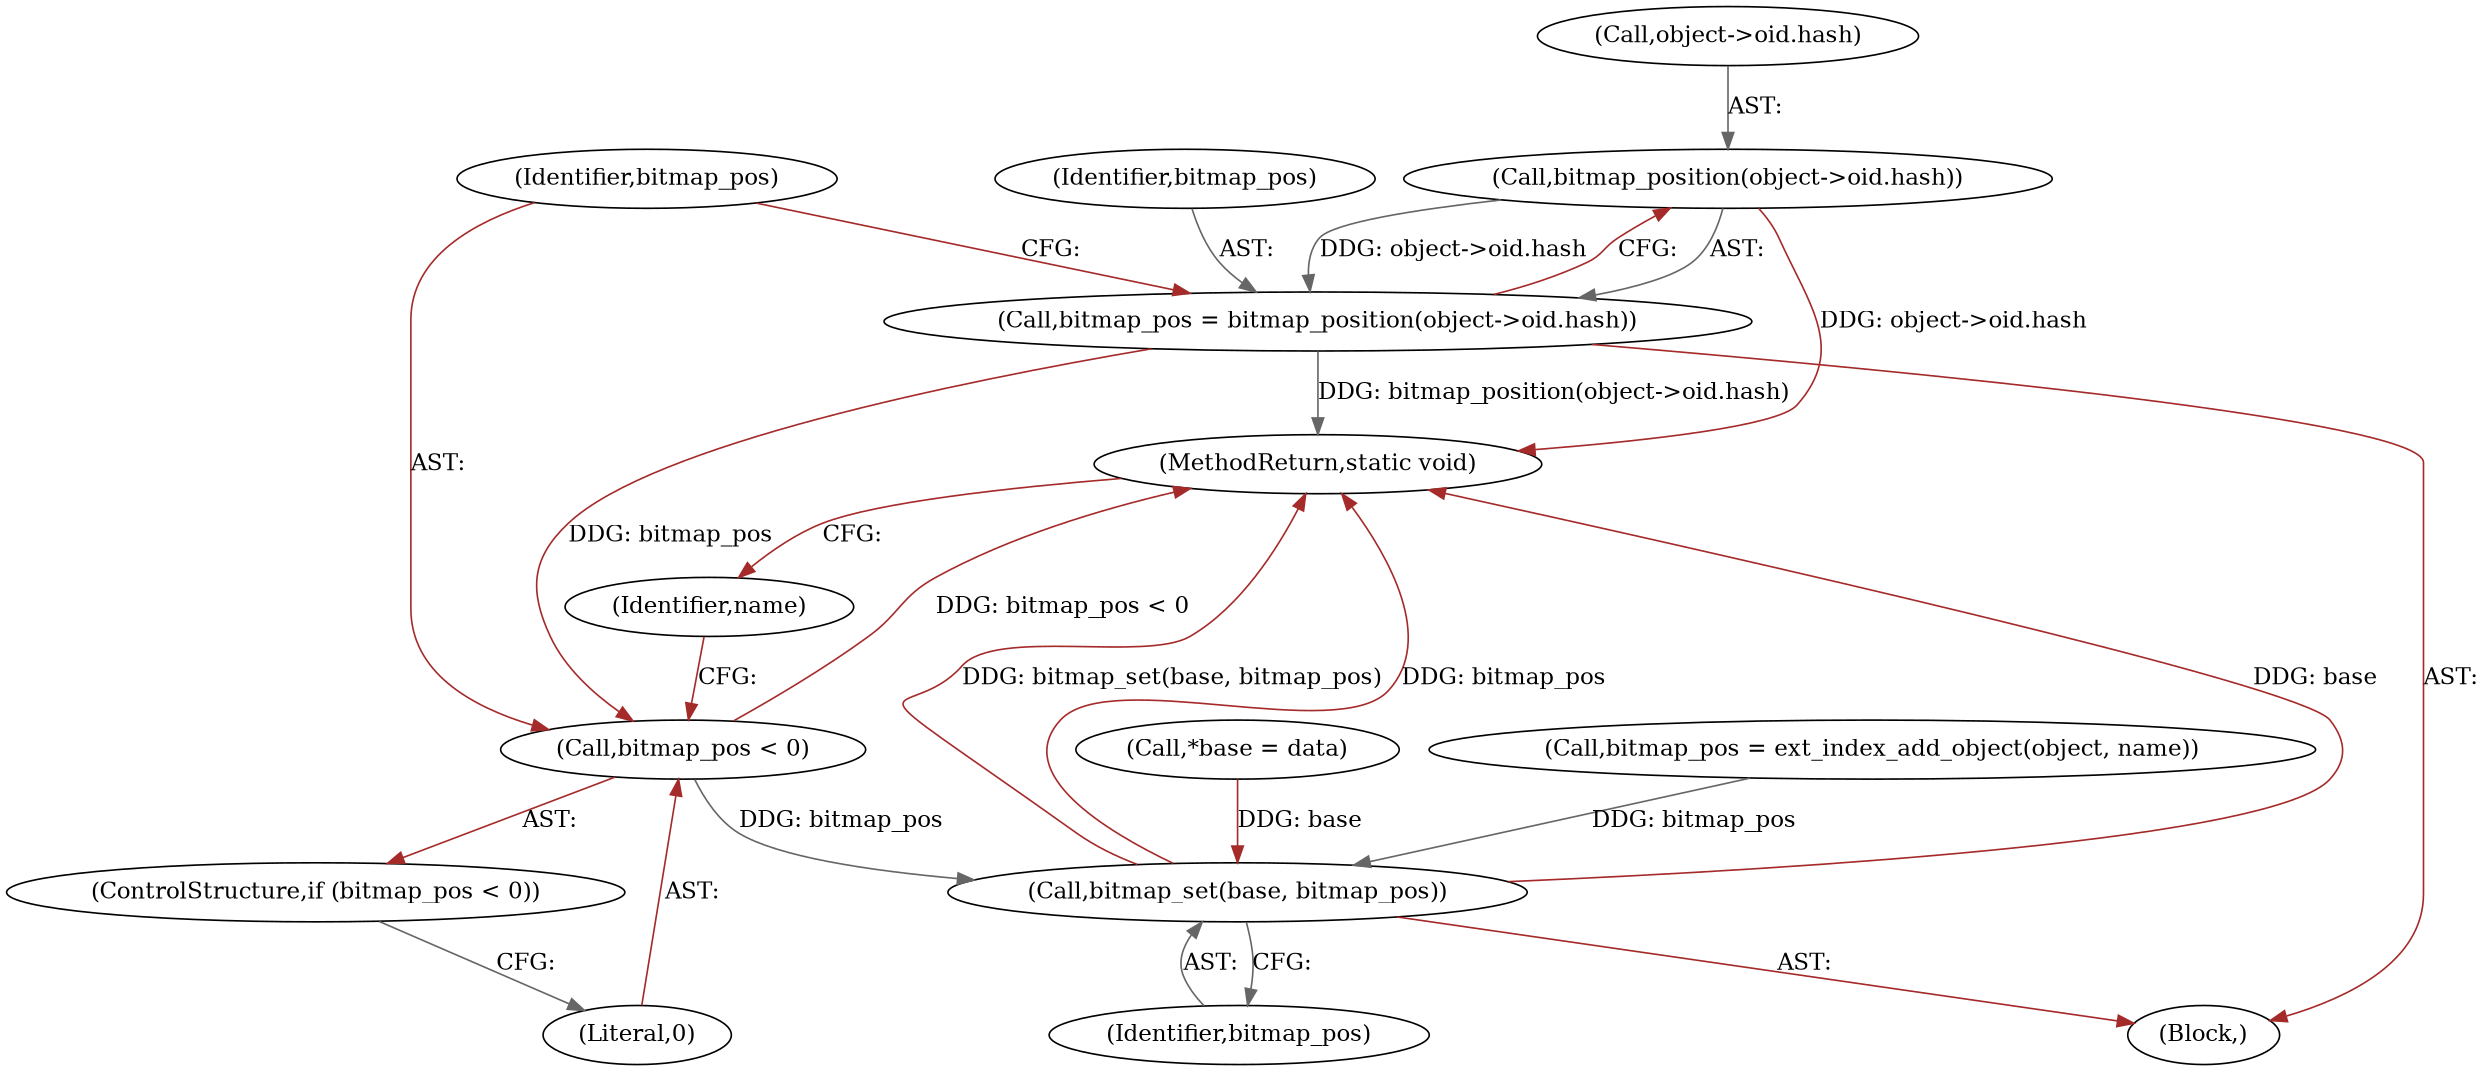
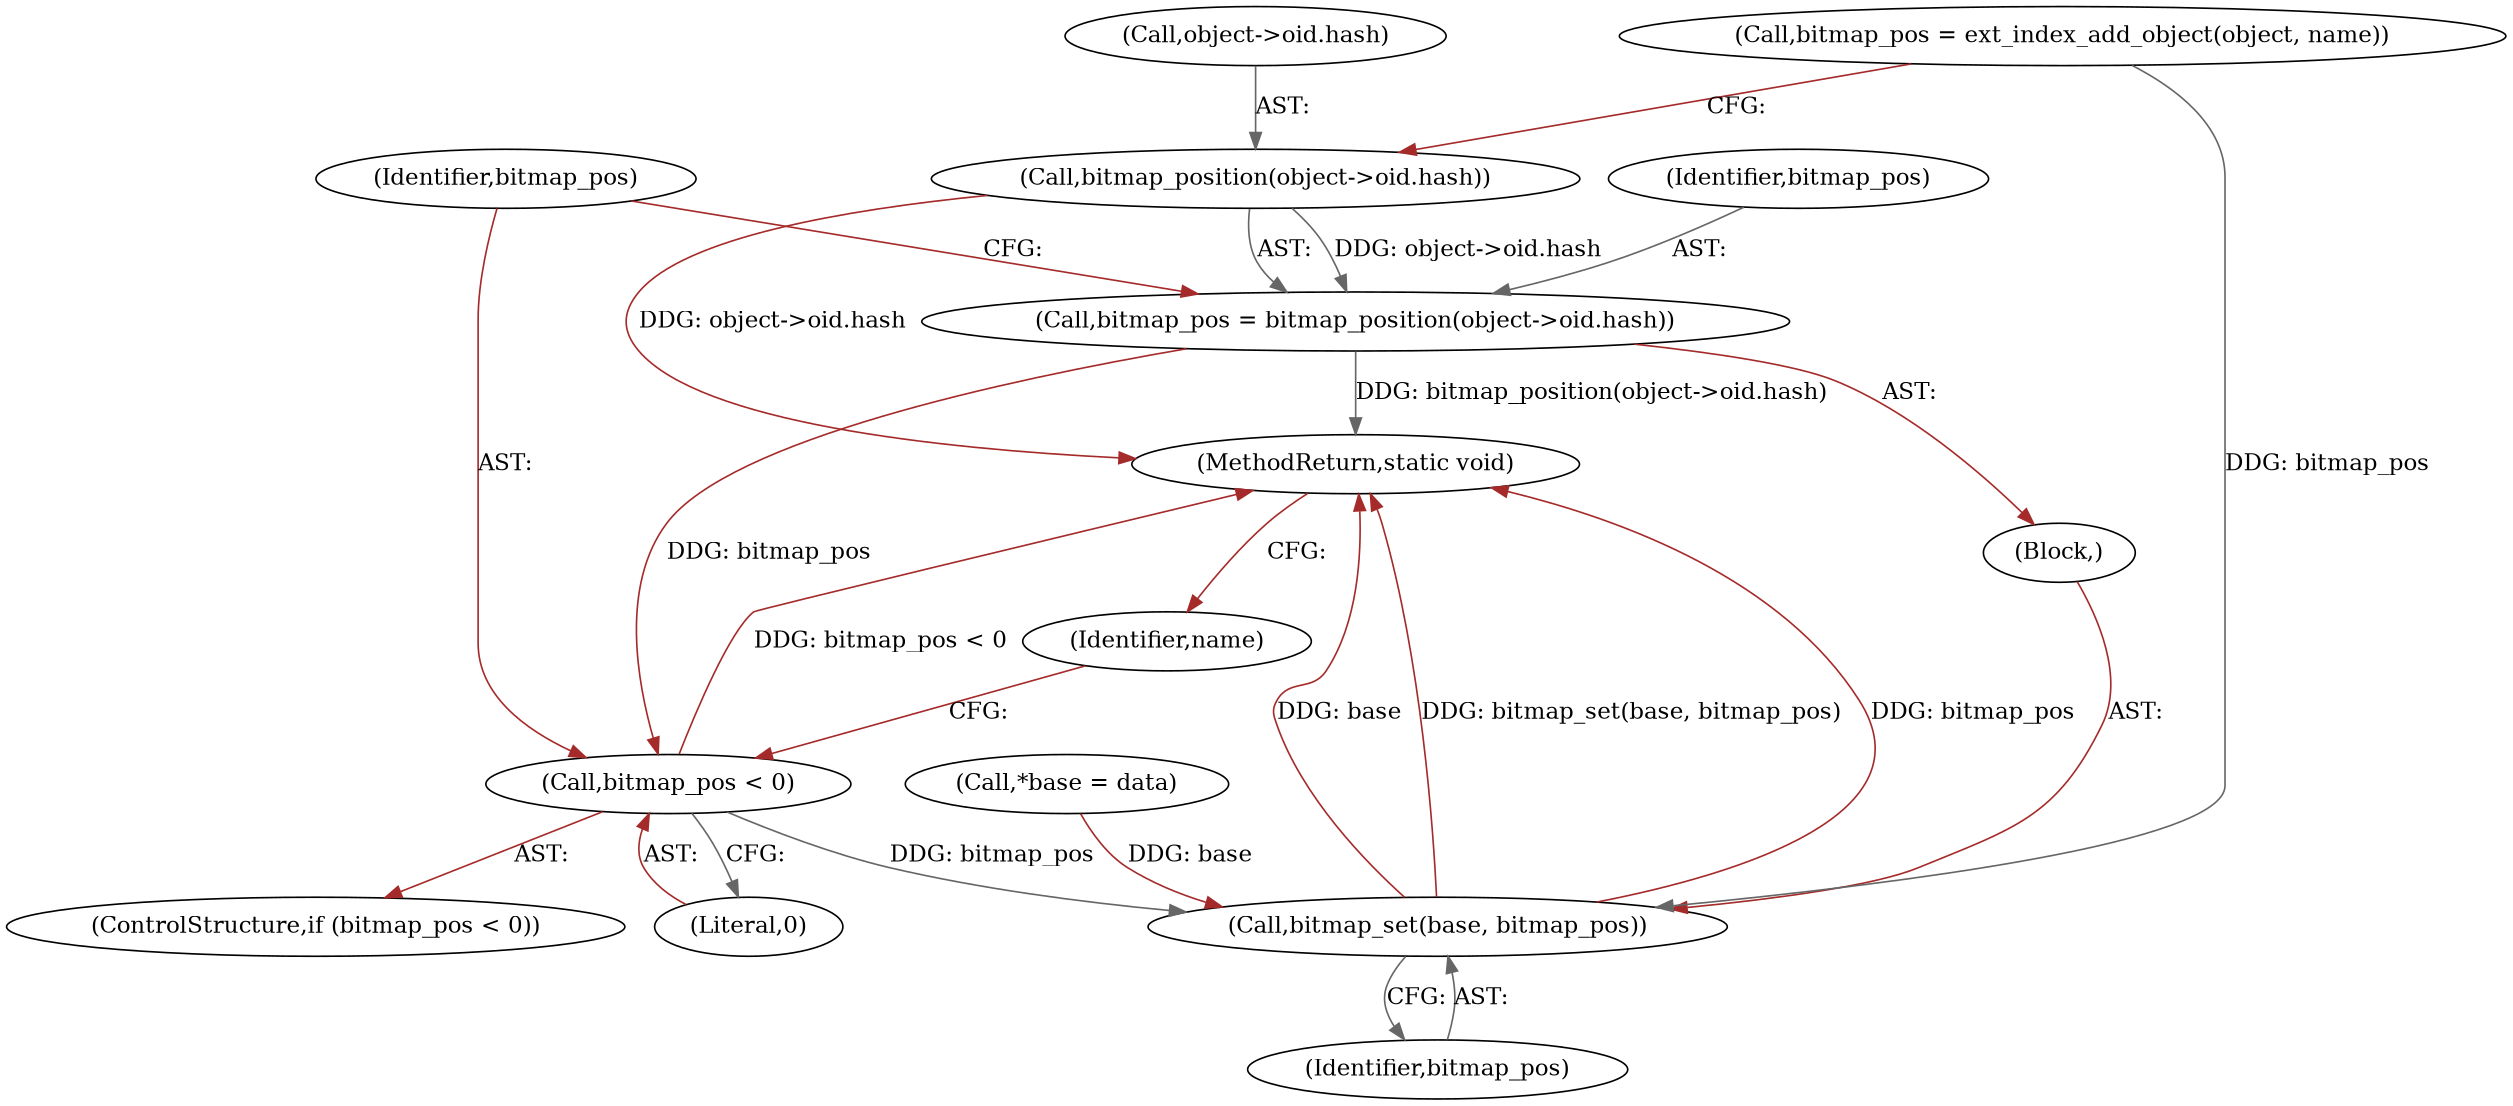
edge "(Call,bitmap_pos = bitmap_position(object->oid.hash))" -> "(Call,bitmap_position(object->oid.hash))": now "(Call,bitmap_pos = ext_index_add_object(object, name))" -> "(Call,bitmap_position(object->oid.hash))"
edge "(ControlStructure,if (bitmap_pos < 0))" -> "(Literal,0)": now "(Call,bitmap_pos < 0)" -> "(Literal,0)"
edge "(Call,bitmap_set(base, bitmap_pos))" -> "(Block,)": reversed
